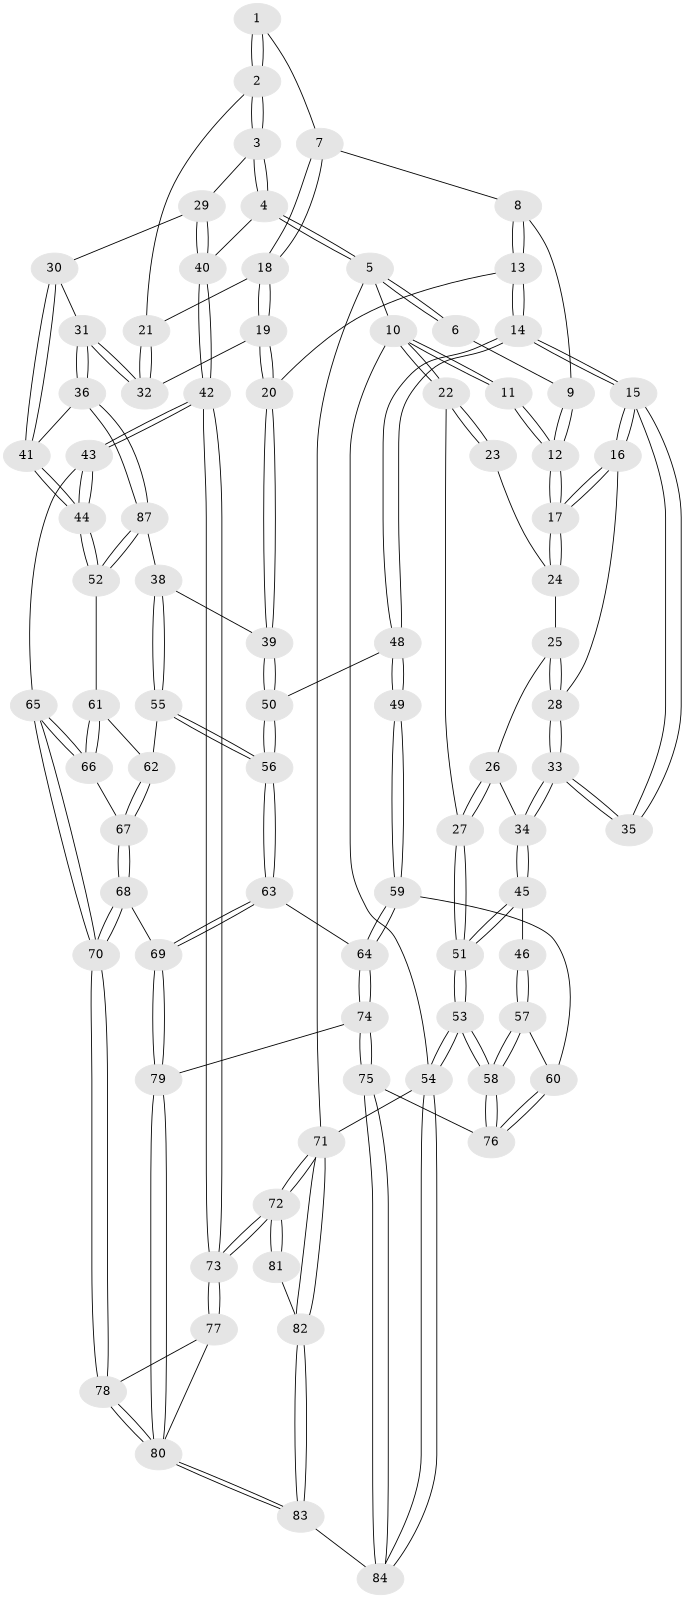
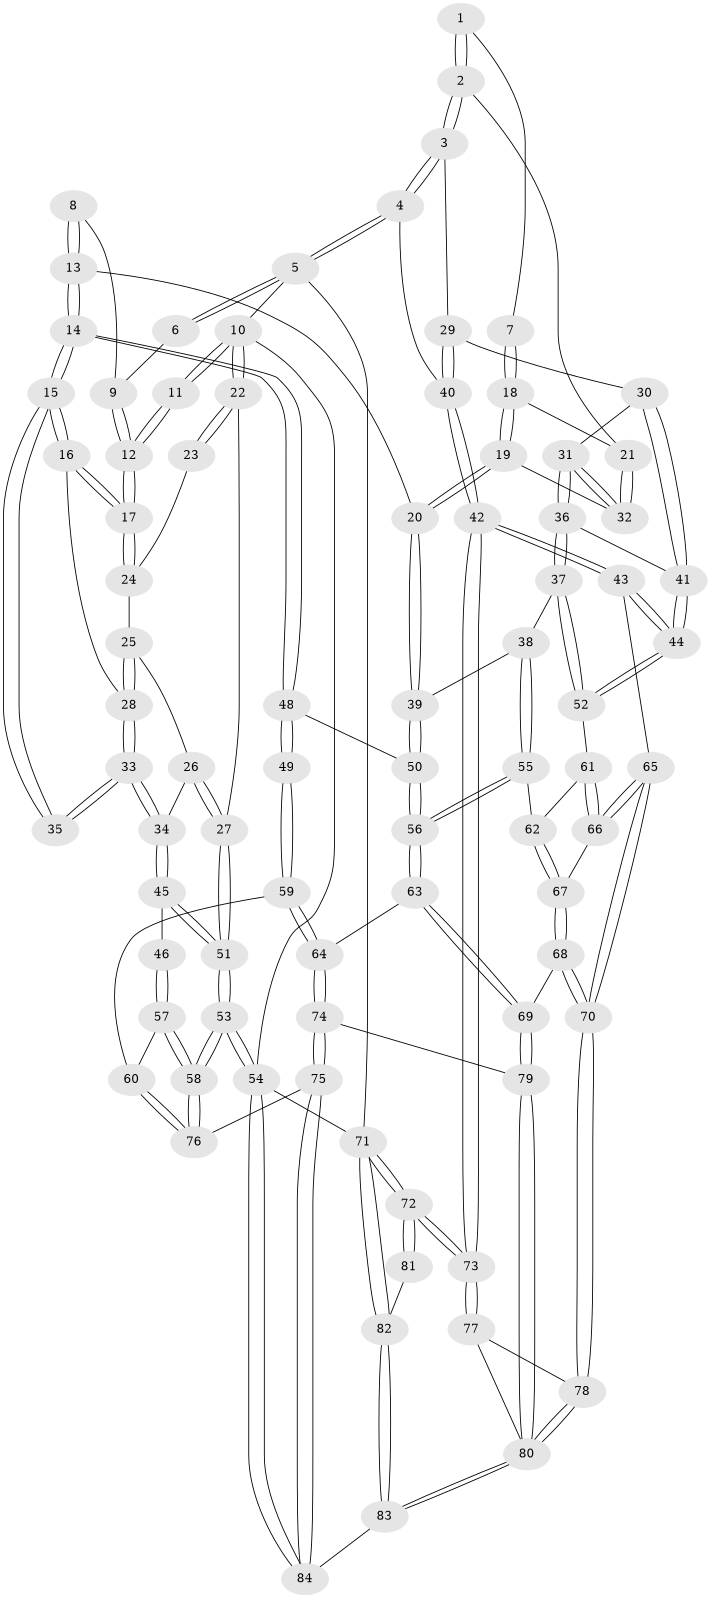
edge "7" -- "8": removed
node "87": label "87" -> "37"
